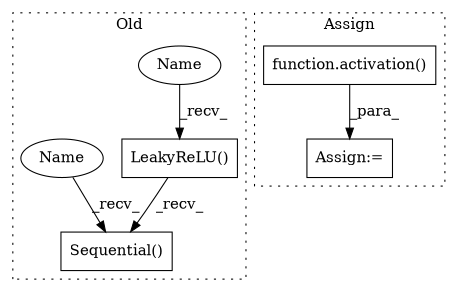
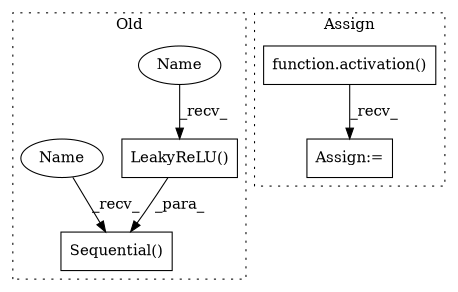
edge "function.activation()" -> "Assign:=": label "_para_" -> "_recv_"
edge "LeakyReLU()" -> "Sequential()": label "_recv_" -> "_para_"
